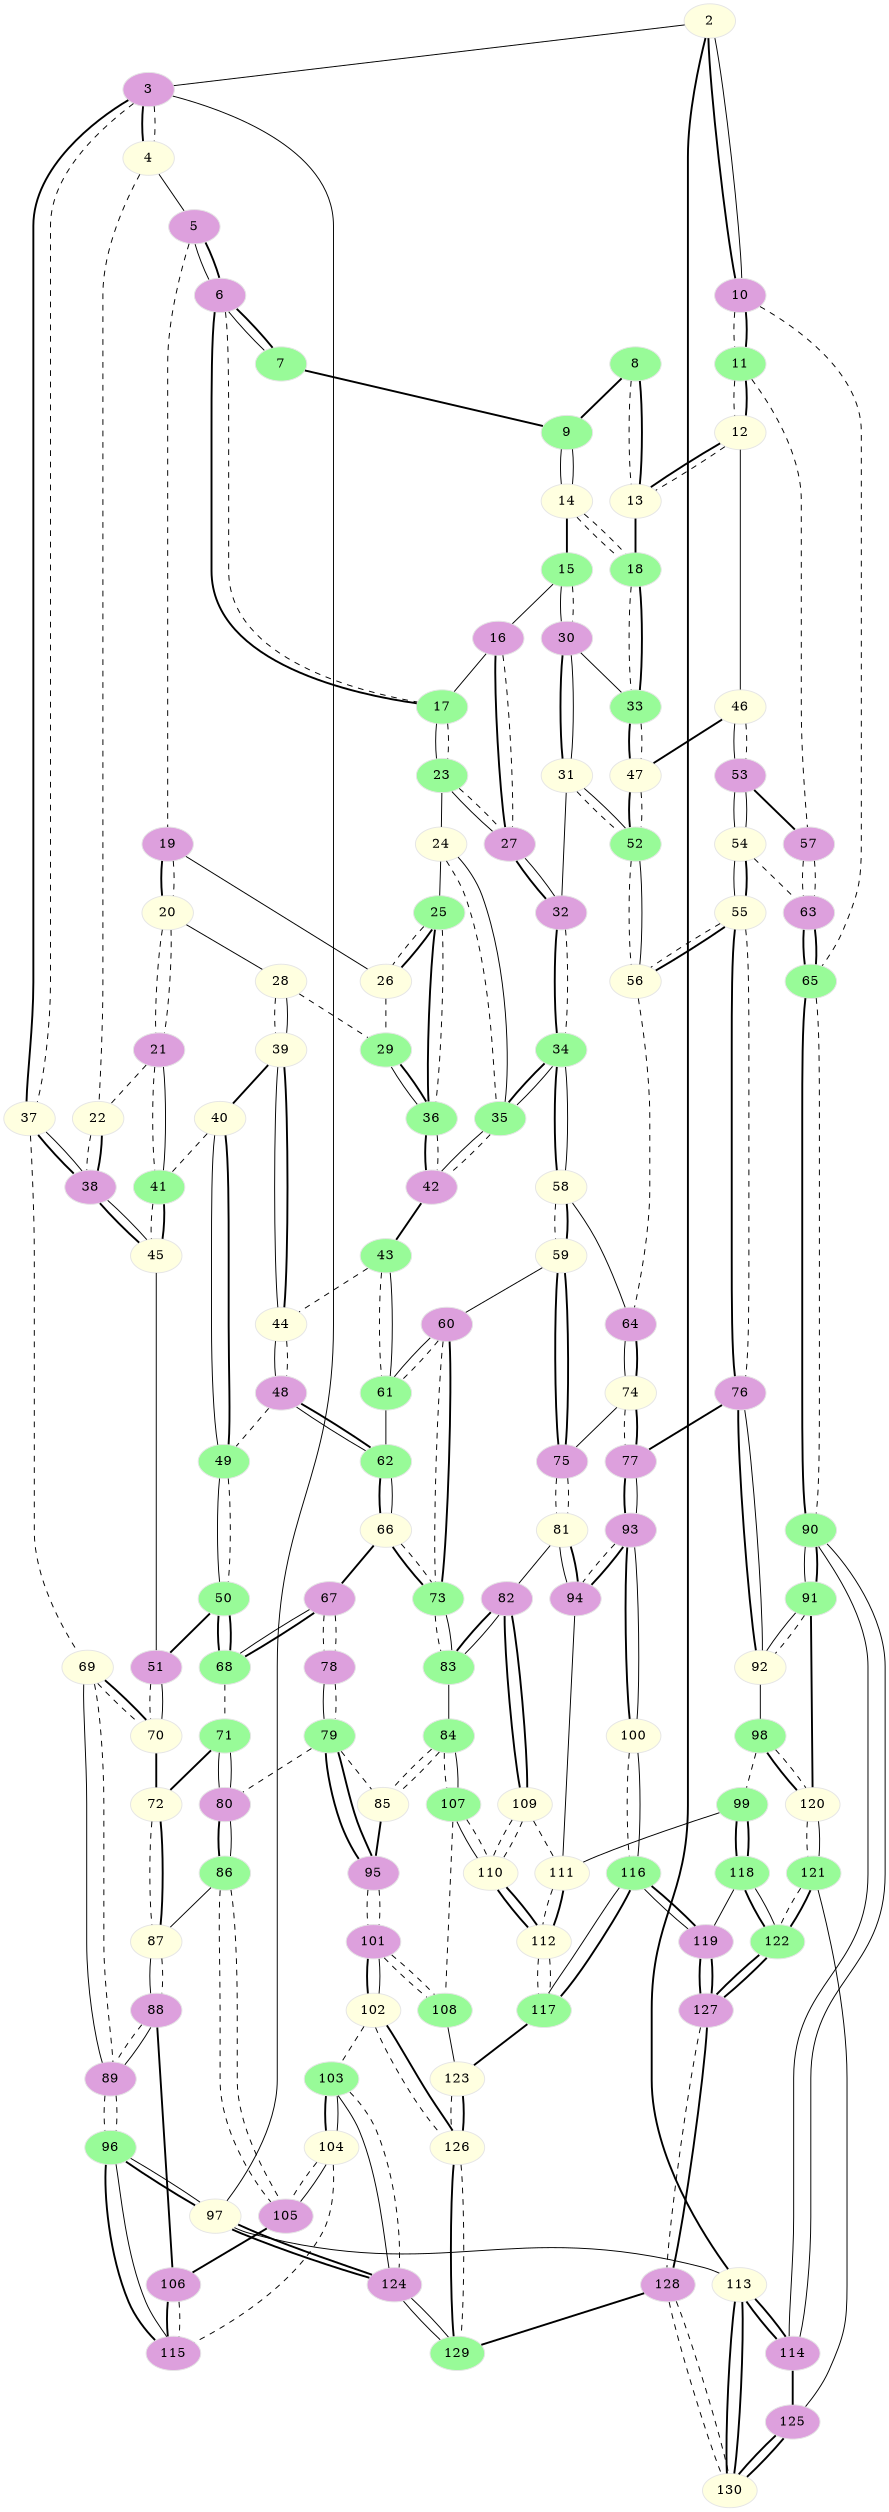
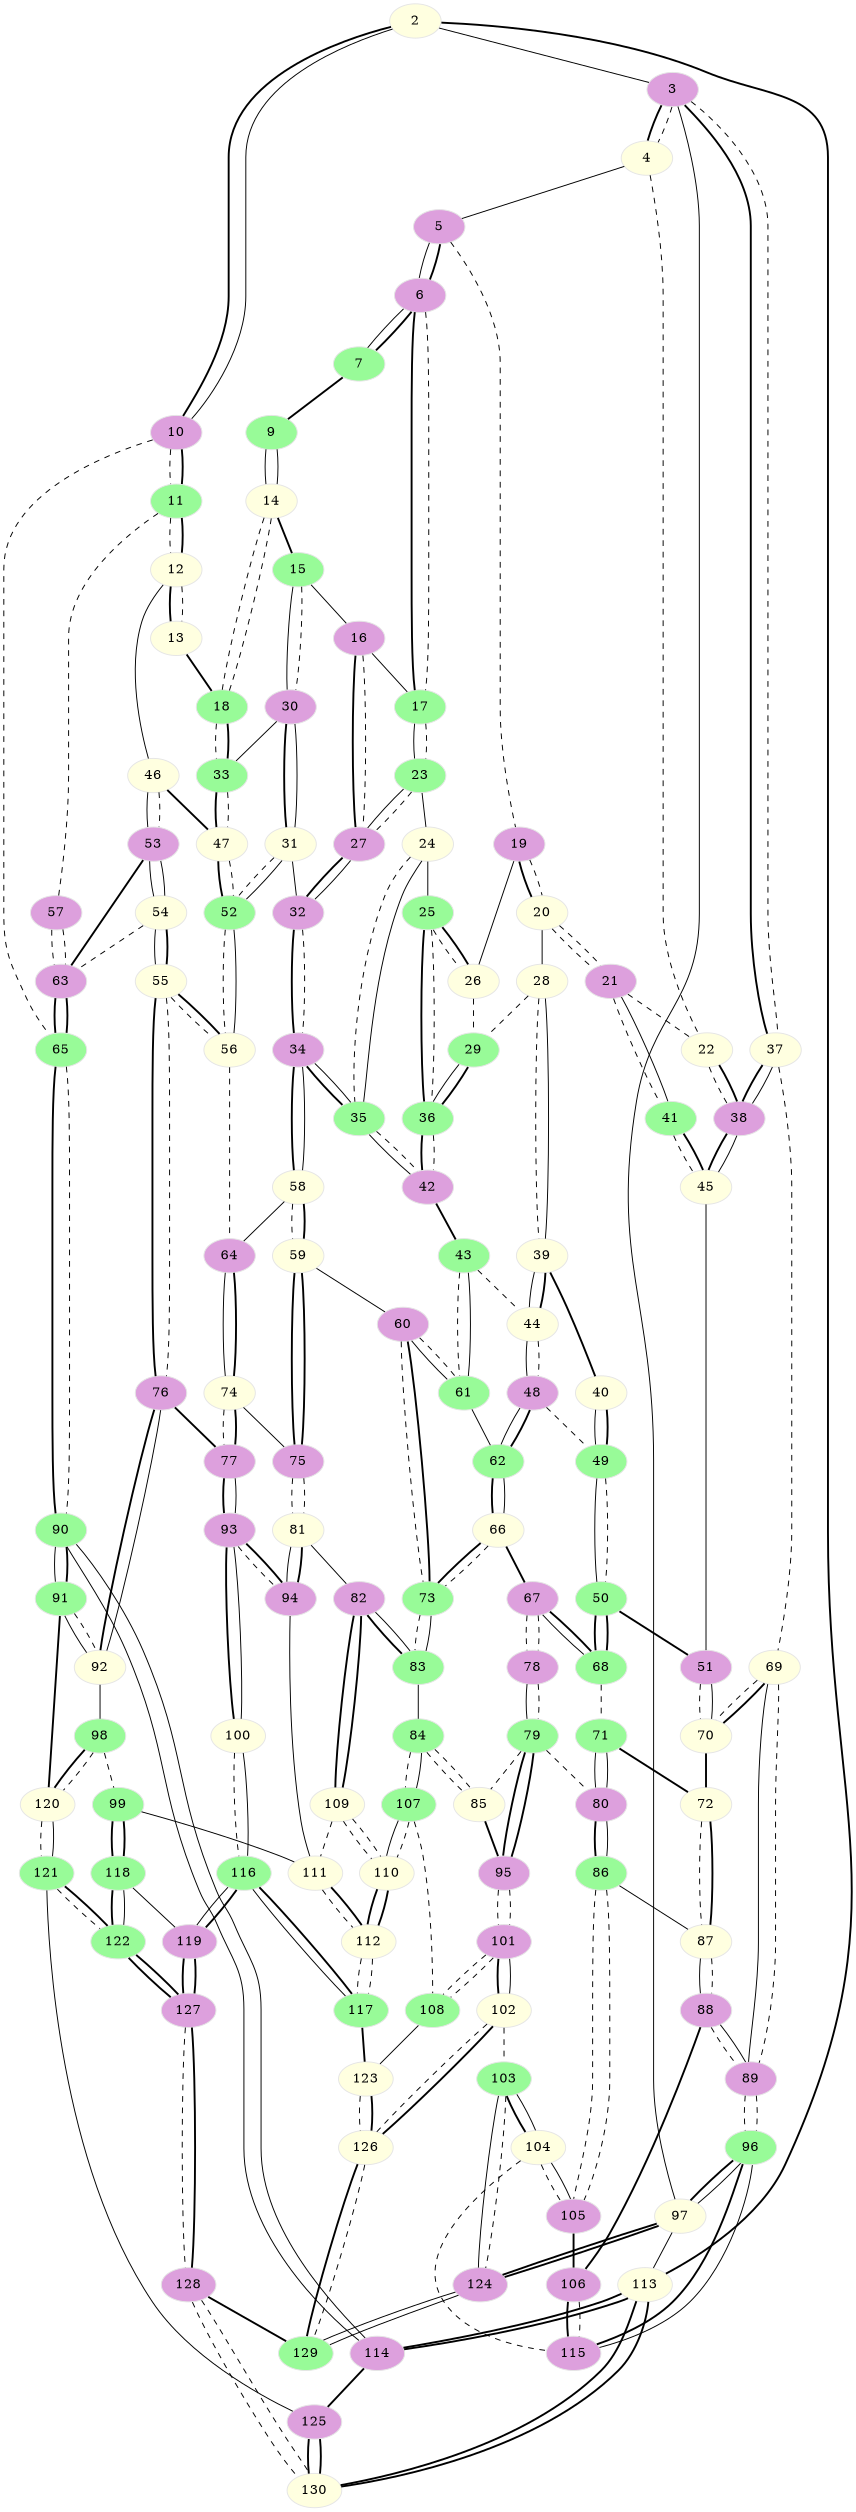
node "8": removed
edge "53" -- "57": now "53" -- "63"
node "34": fillcolor palegreen -> plum
edge "40" -- "41": removed
